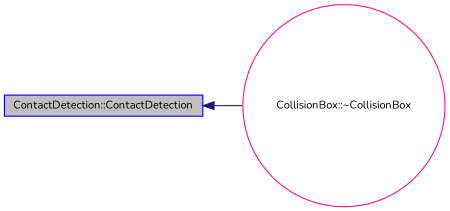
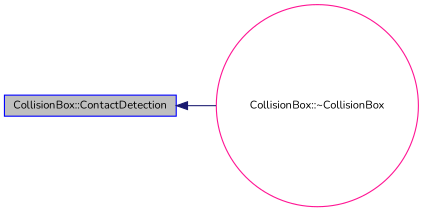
node "ContactDetection::ContactDetection": label "ContactDetection::ContactDetection" -> "CollisionBox::ContactDetection"
